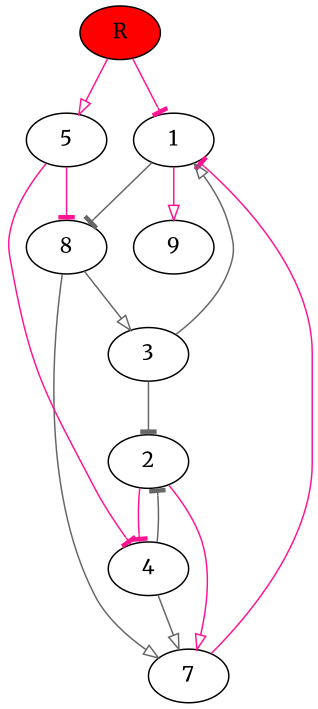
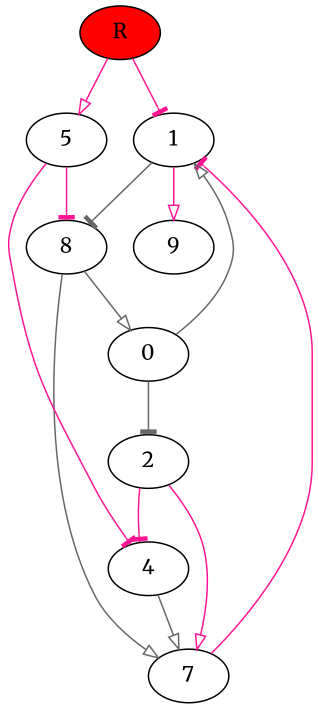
node "3": label "3" -> "0"
edge "4" -> "2": removed
